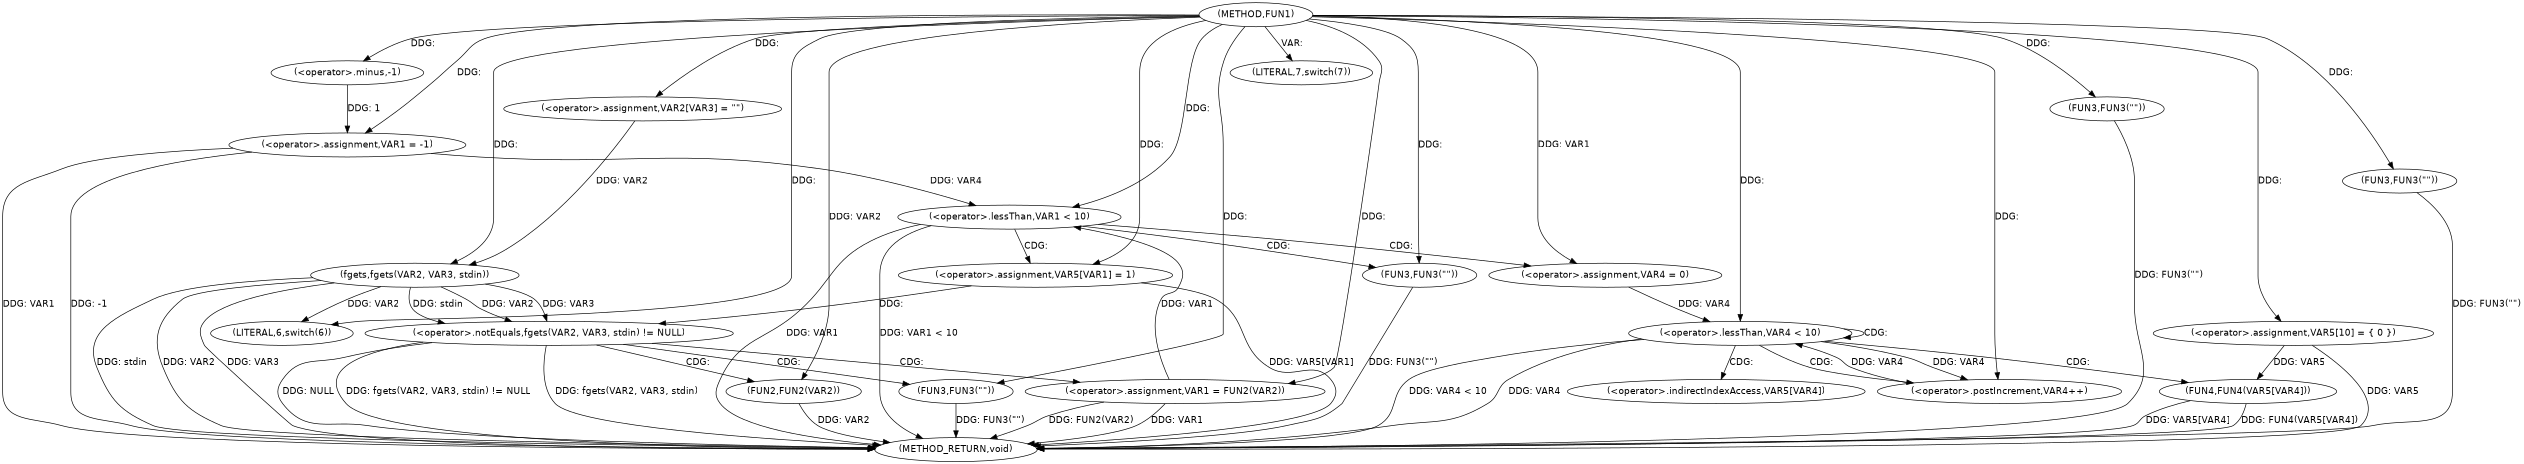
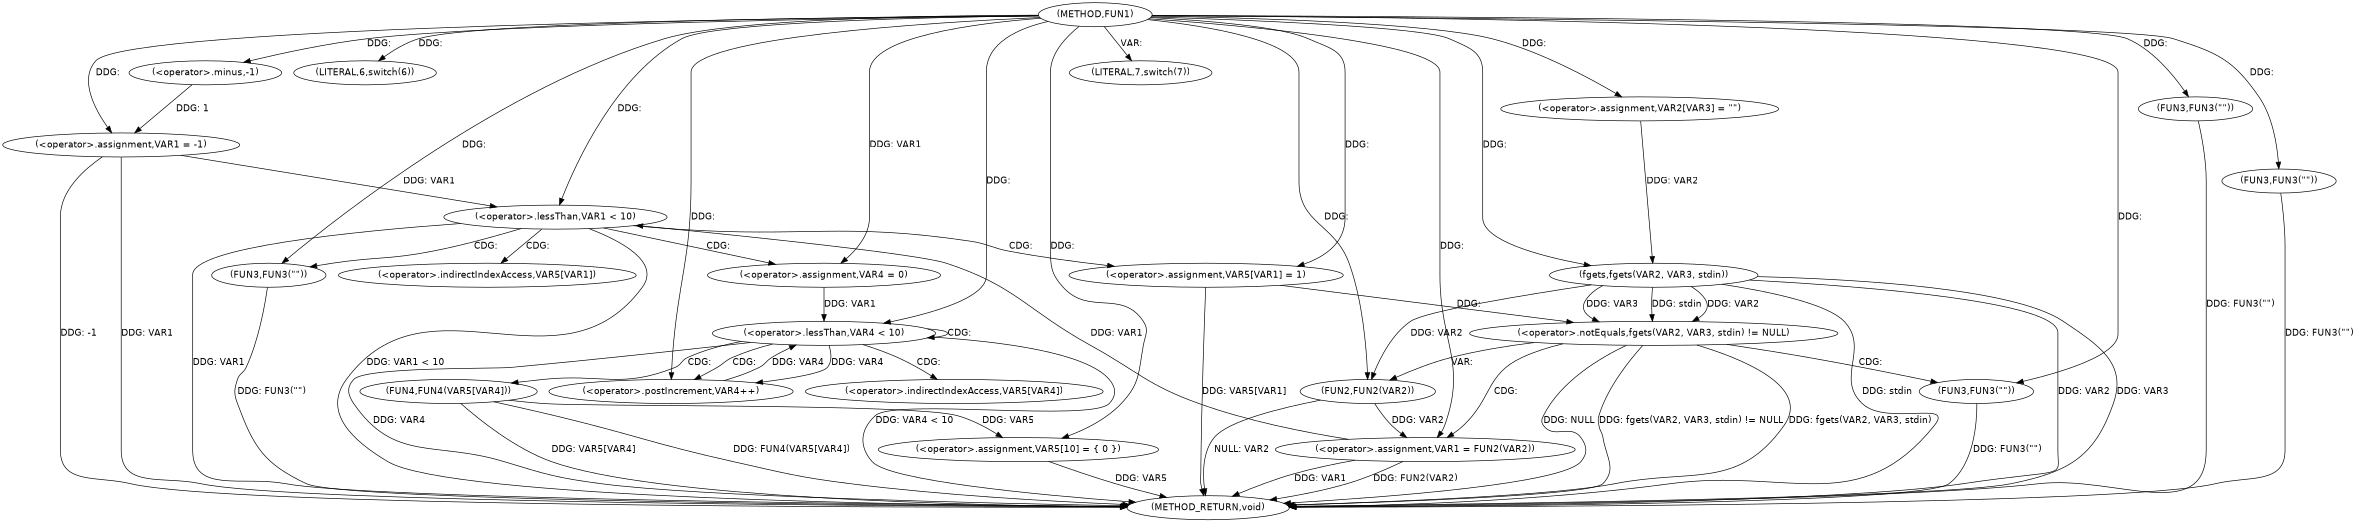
edge "(<operator>.assignment,VAR1 = -1)" -> "(<operator>.lessThan,VAR1 < 10)": label "DDG: VAR4" -> "DDG: VAR1"
edge "(METHOD,FUN1)" -> "(FUN2,FUN2(VAR2))": label "DDG: VAR2" -> "DDG: "
node "(<operator>.indirectIndexAccess,VAR5[VAR1])": added
edge "(fgets,fgets(VAR2, VAR3, stdin))" -> "(LITERAL,6,switch(6))": now "(fgets,fgets(VAR2, VAR3, stdin))" -> "(FUN2,FUN2(VAR2))"
edge "(<operator>.assignment,VAR4 = 0)" -> "(<operator>.lessThan,VAR4 < 10)": label "DDG: VAR4" -> "DDG: VAR1"
edge "(<operator>.assignment,VAR5[10] = { 0 })" -> "(FUN4,FUN4(VAR5[VAR4]))": reversed
edge "(<operator>.notEquals,fgets(VAR2, VAR3, stdin) != NULL)" -> "(FUN2,FUN2(VAR2))": label "CDG: " -> "VAR: "
edge "(FUN2,FUN2(VAR2))" -> "(<operator>.assignment,VAR1 = FUN2(VAR2))": added, label "DDG: VAR2"
edge "(FUN2,FUN2(VAR2))" -> "(METHOD_RETURN,void)": label "DDG: VAR2" -> "NULL: VAR2"
